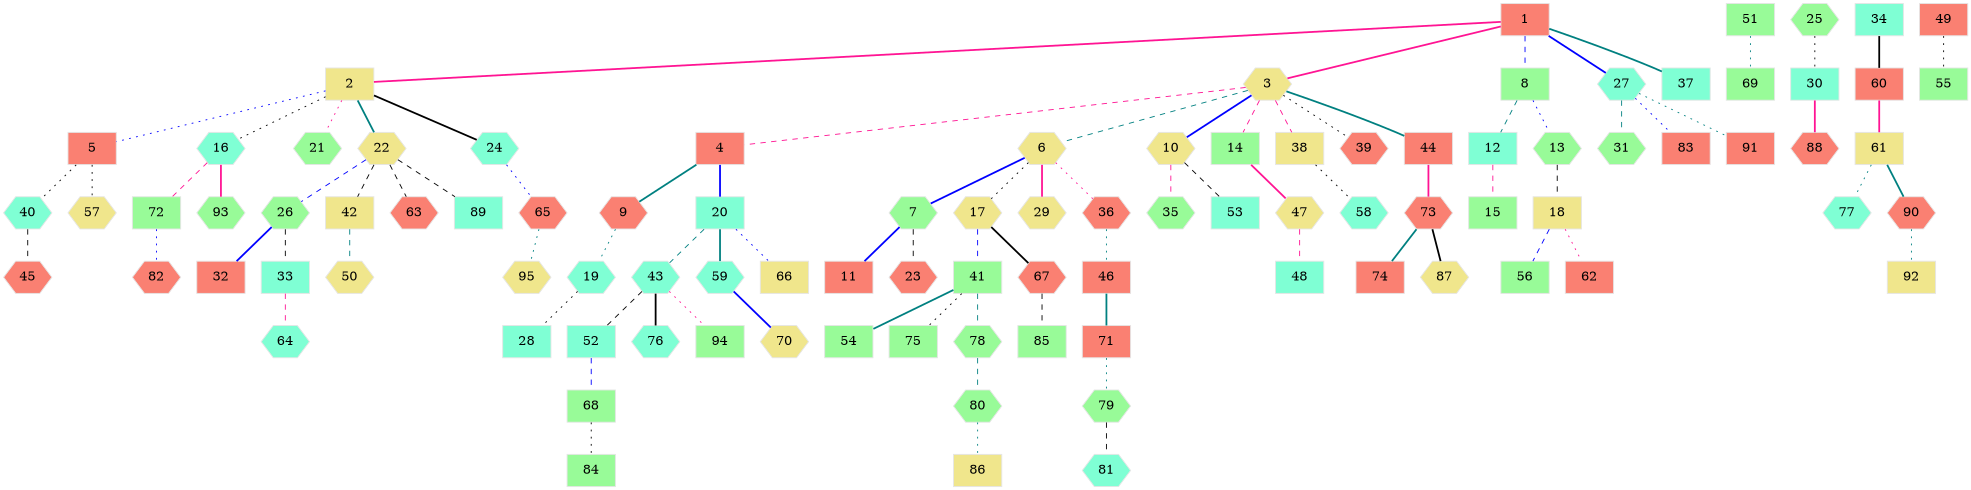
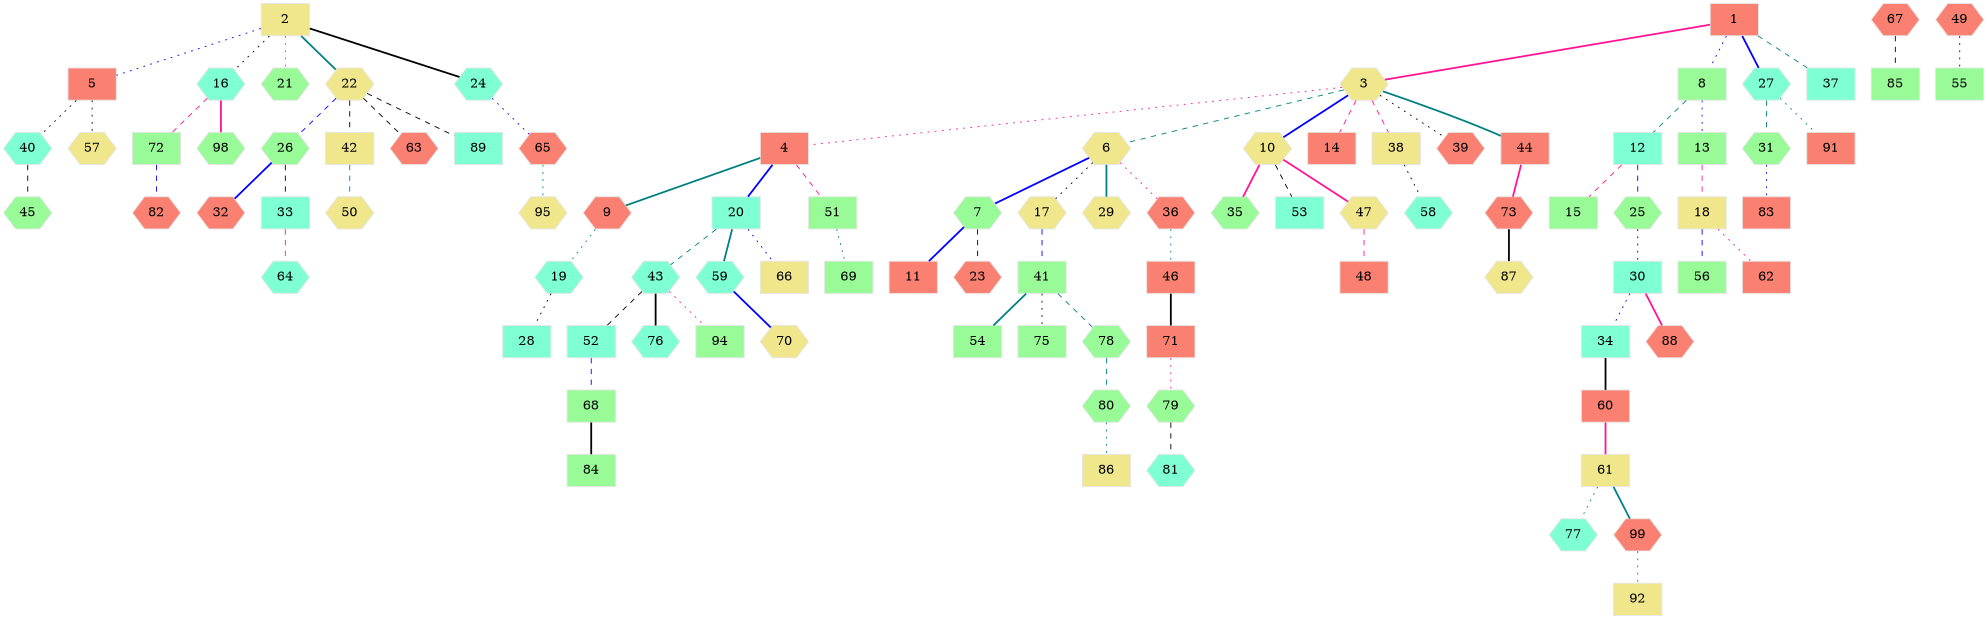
node "49": shape box -> hexagon
edge "1" -- "37": style bold -> dashed
edge "1" -- "2": removed
edge "1" -- "8": style dashed -> dotted
edge "27" -- "83": now "31" -- "83"
edge "3" -- "4": style dashed -> dotted
node "14": fillcolor palegreen -> salmon
node "13": shape hexagon -> box
edge "4" -- "51": added
edge "6" -- "29": color deeppink -> teal
edge "10" -- "35": style dashed -> bold
edge "13" -- "18": color black -> deeppink
edge "12" -- "25": added
edge "14" -- "47": now "10" -- "47"
node "93": label "93" -> "98"
node "90": label "90" -> "99"
edge "72" -- "82": style dotted -> dashed
edge "17" -- "67": removed
node "45": fillcolor salmon -> palegreen
node "32": shape box -> hexagon
node "48": fillcolor aquamarine -> salmon
node "74": removed
edge "46" -- "71": color teal -> black
edge "30" -- "34": added
edge "71" -- "79": color teal -> deeppink
edge "68" -- "84": style dotted -> bold
